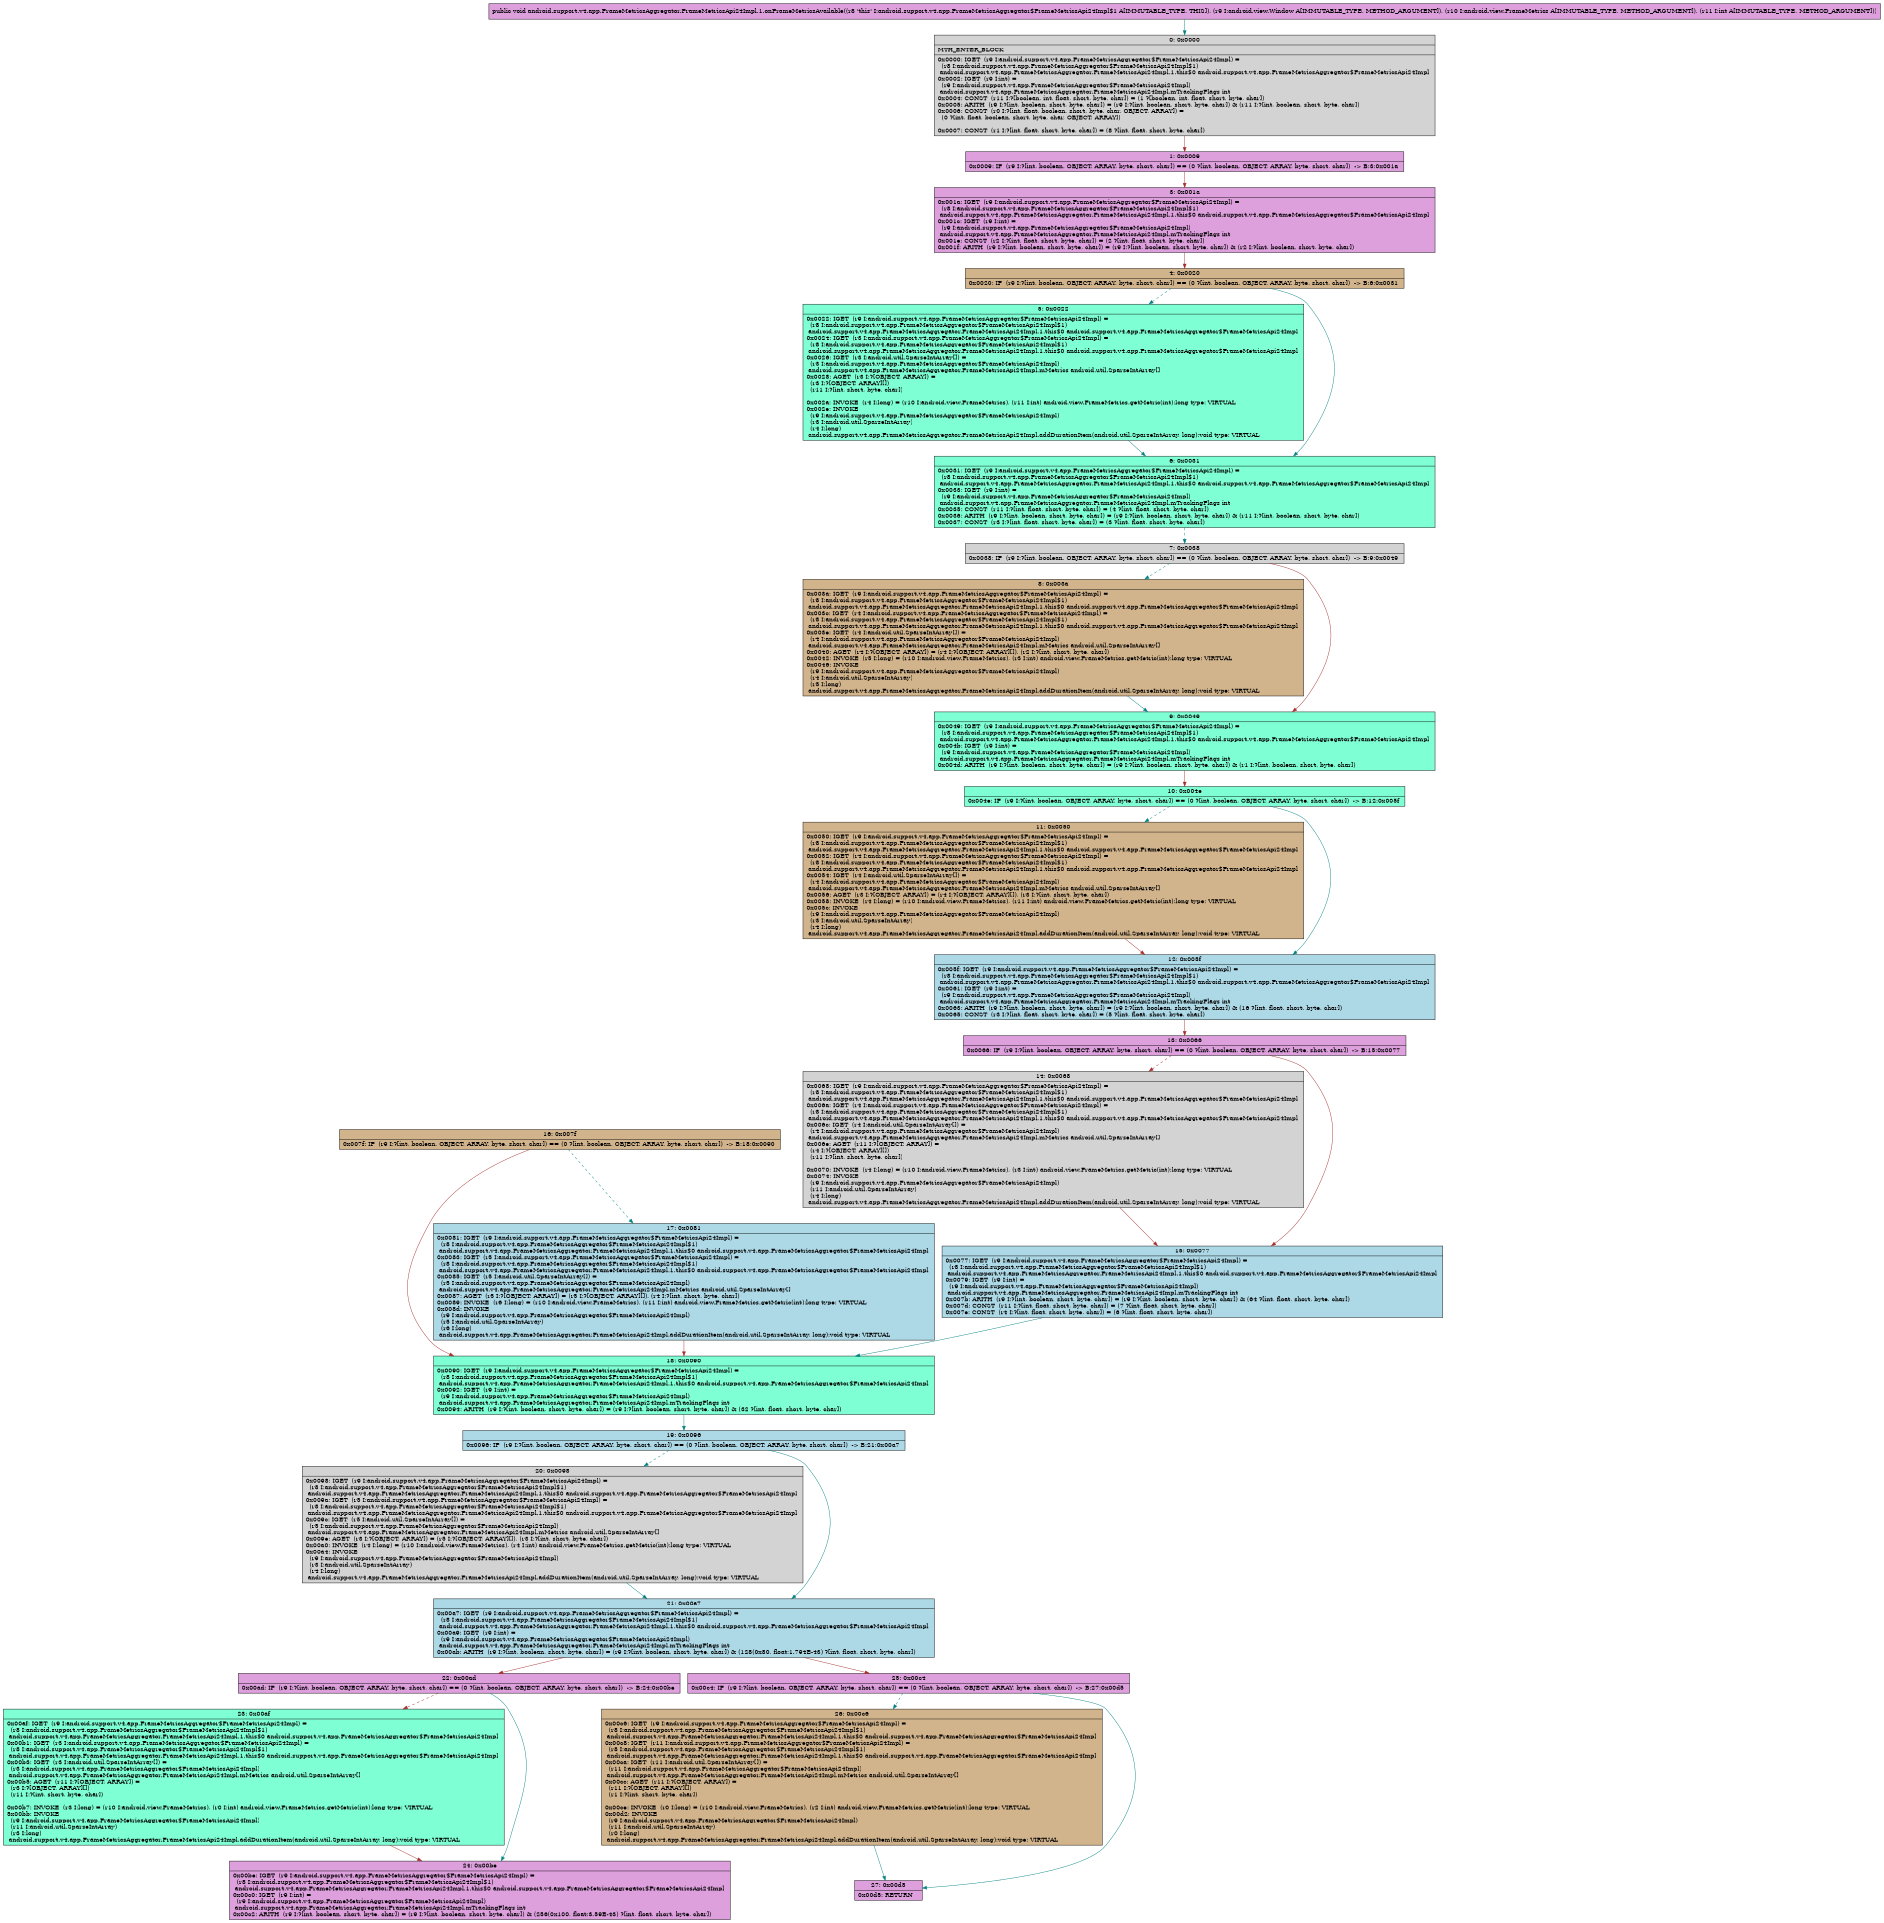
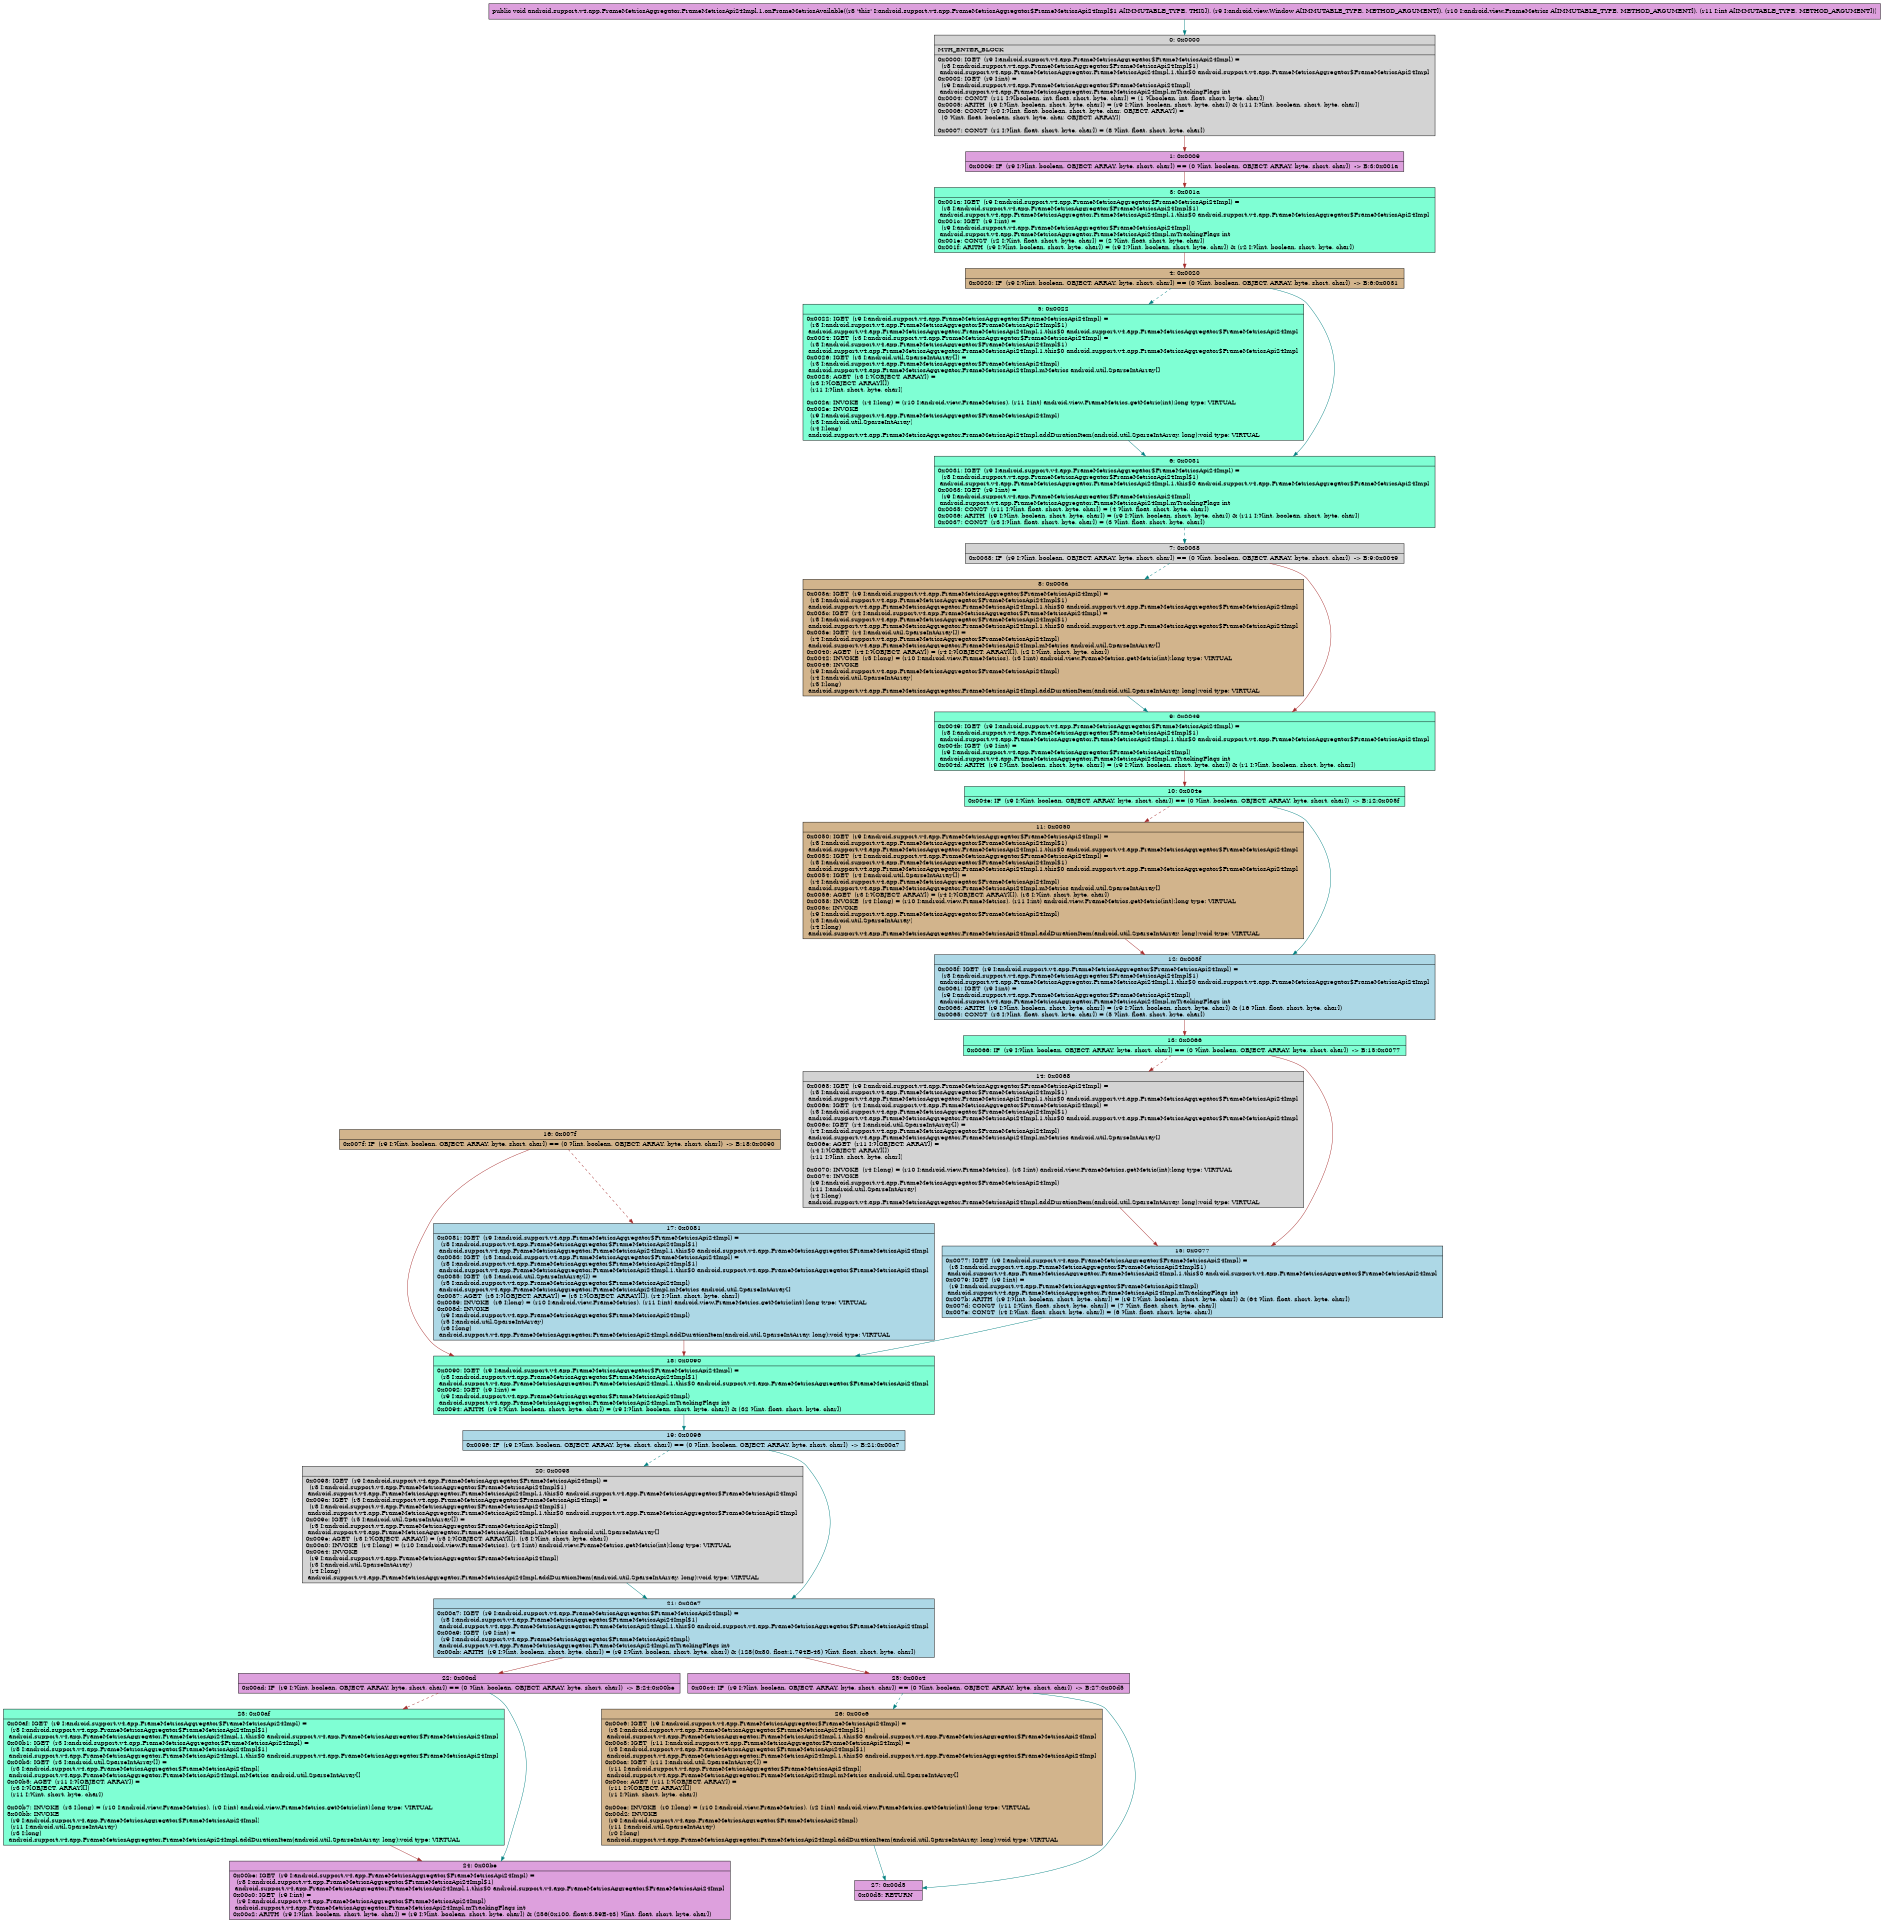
node "3: 0x001a": fillcolor plum -> aquamarine
edge "10: 0x004e" -> "11: 0x0050": color teal -> brown
node "13: 0x0066": fillcolor plum -> aquamarine
edge "16: 0x007f" -> "17: 0x0081": color teal -> brown
